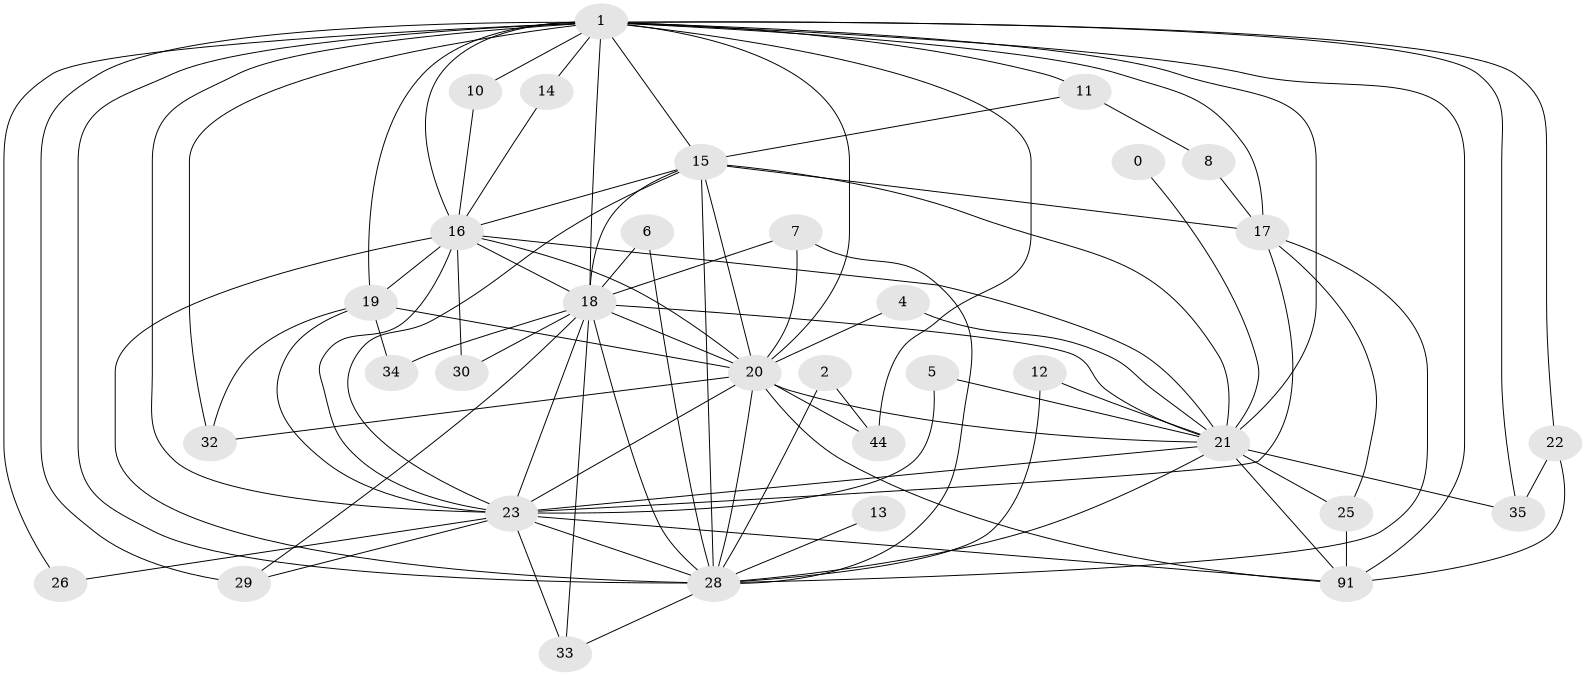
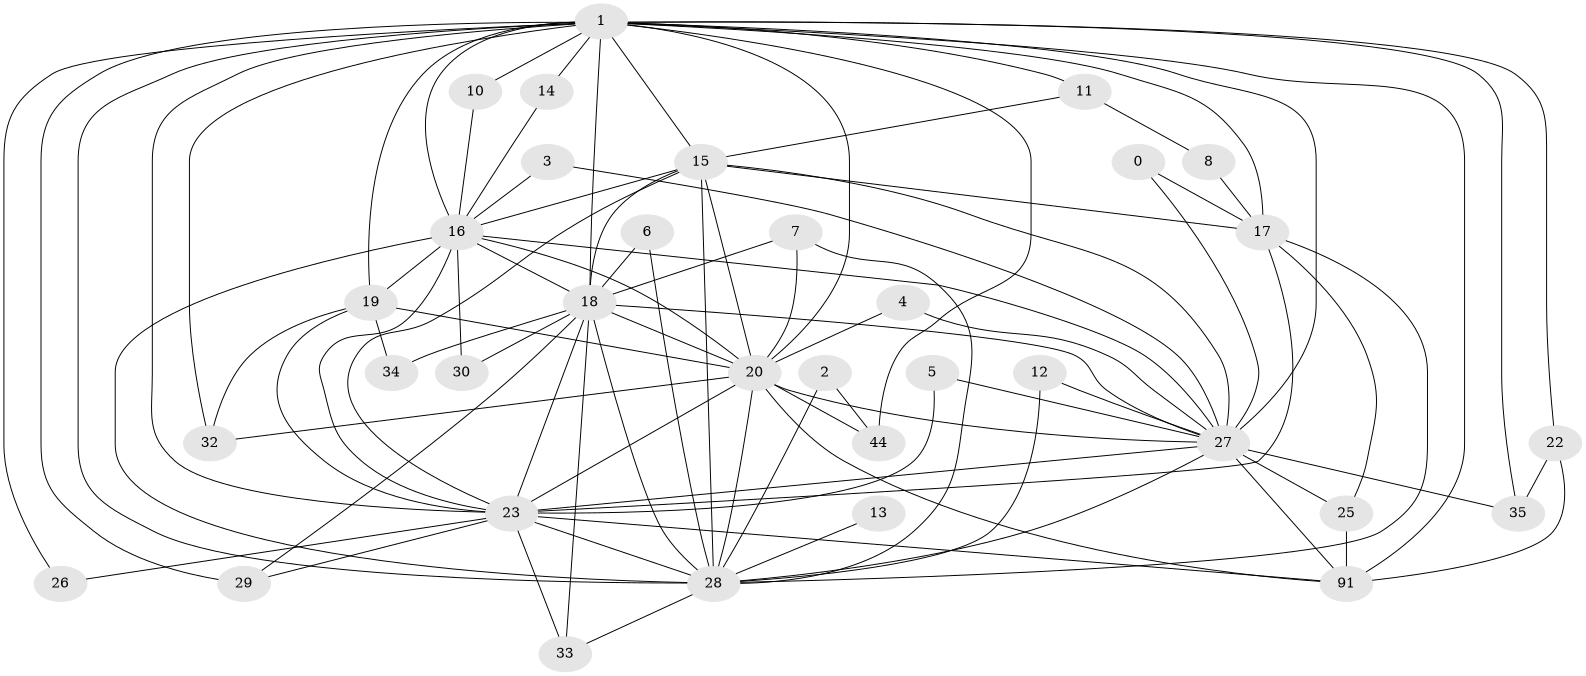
node "3": added
edge "0" -- "17": added
node "21": label "21" -> "27"
